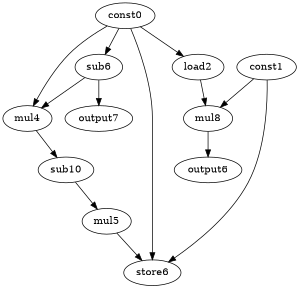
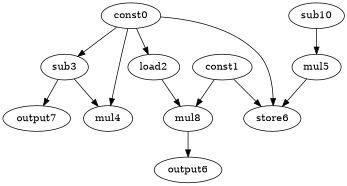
node "sub6": label "sub6" -> "sub3"
edge "mul4" -> "sub10": removed
